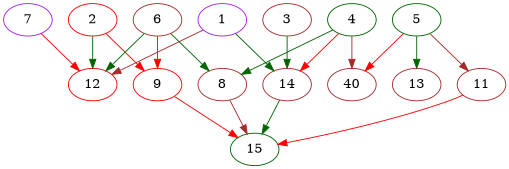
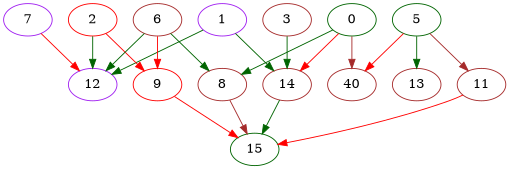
node "4": label "4" -> "0"
edge "1" -> "12": color brown -> darkgreen
node "12": color red -> purple
